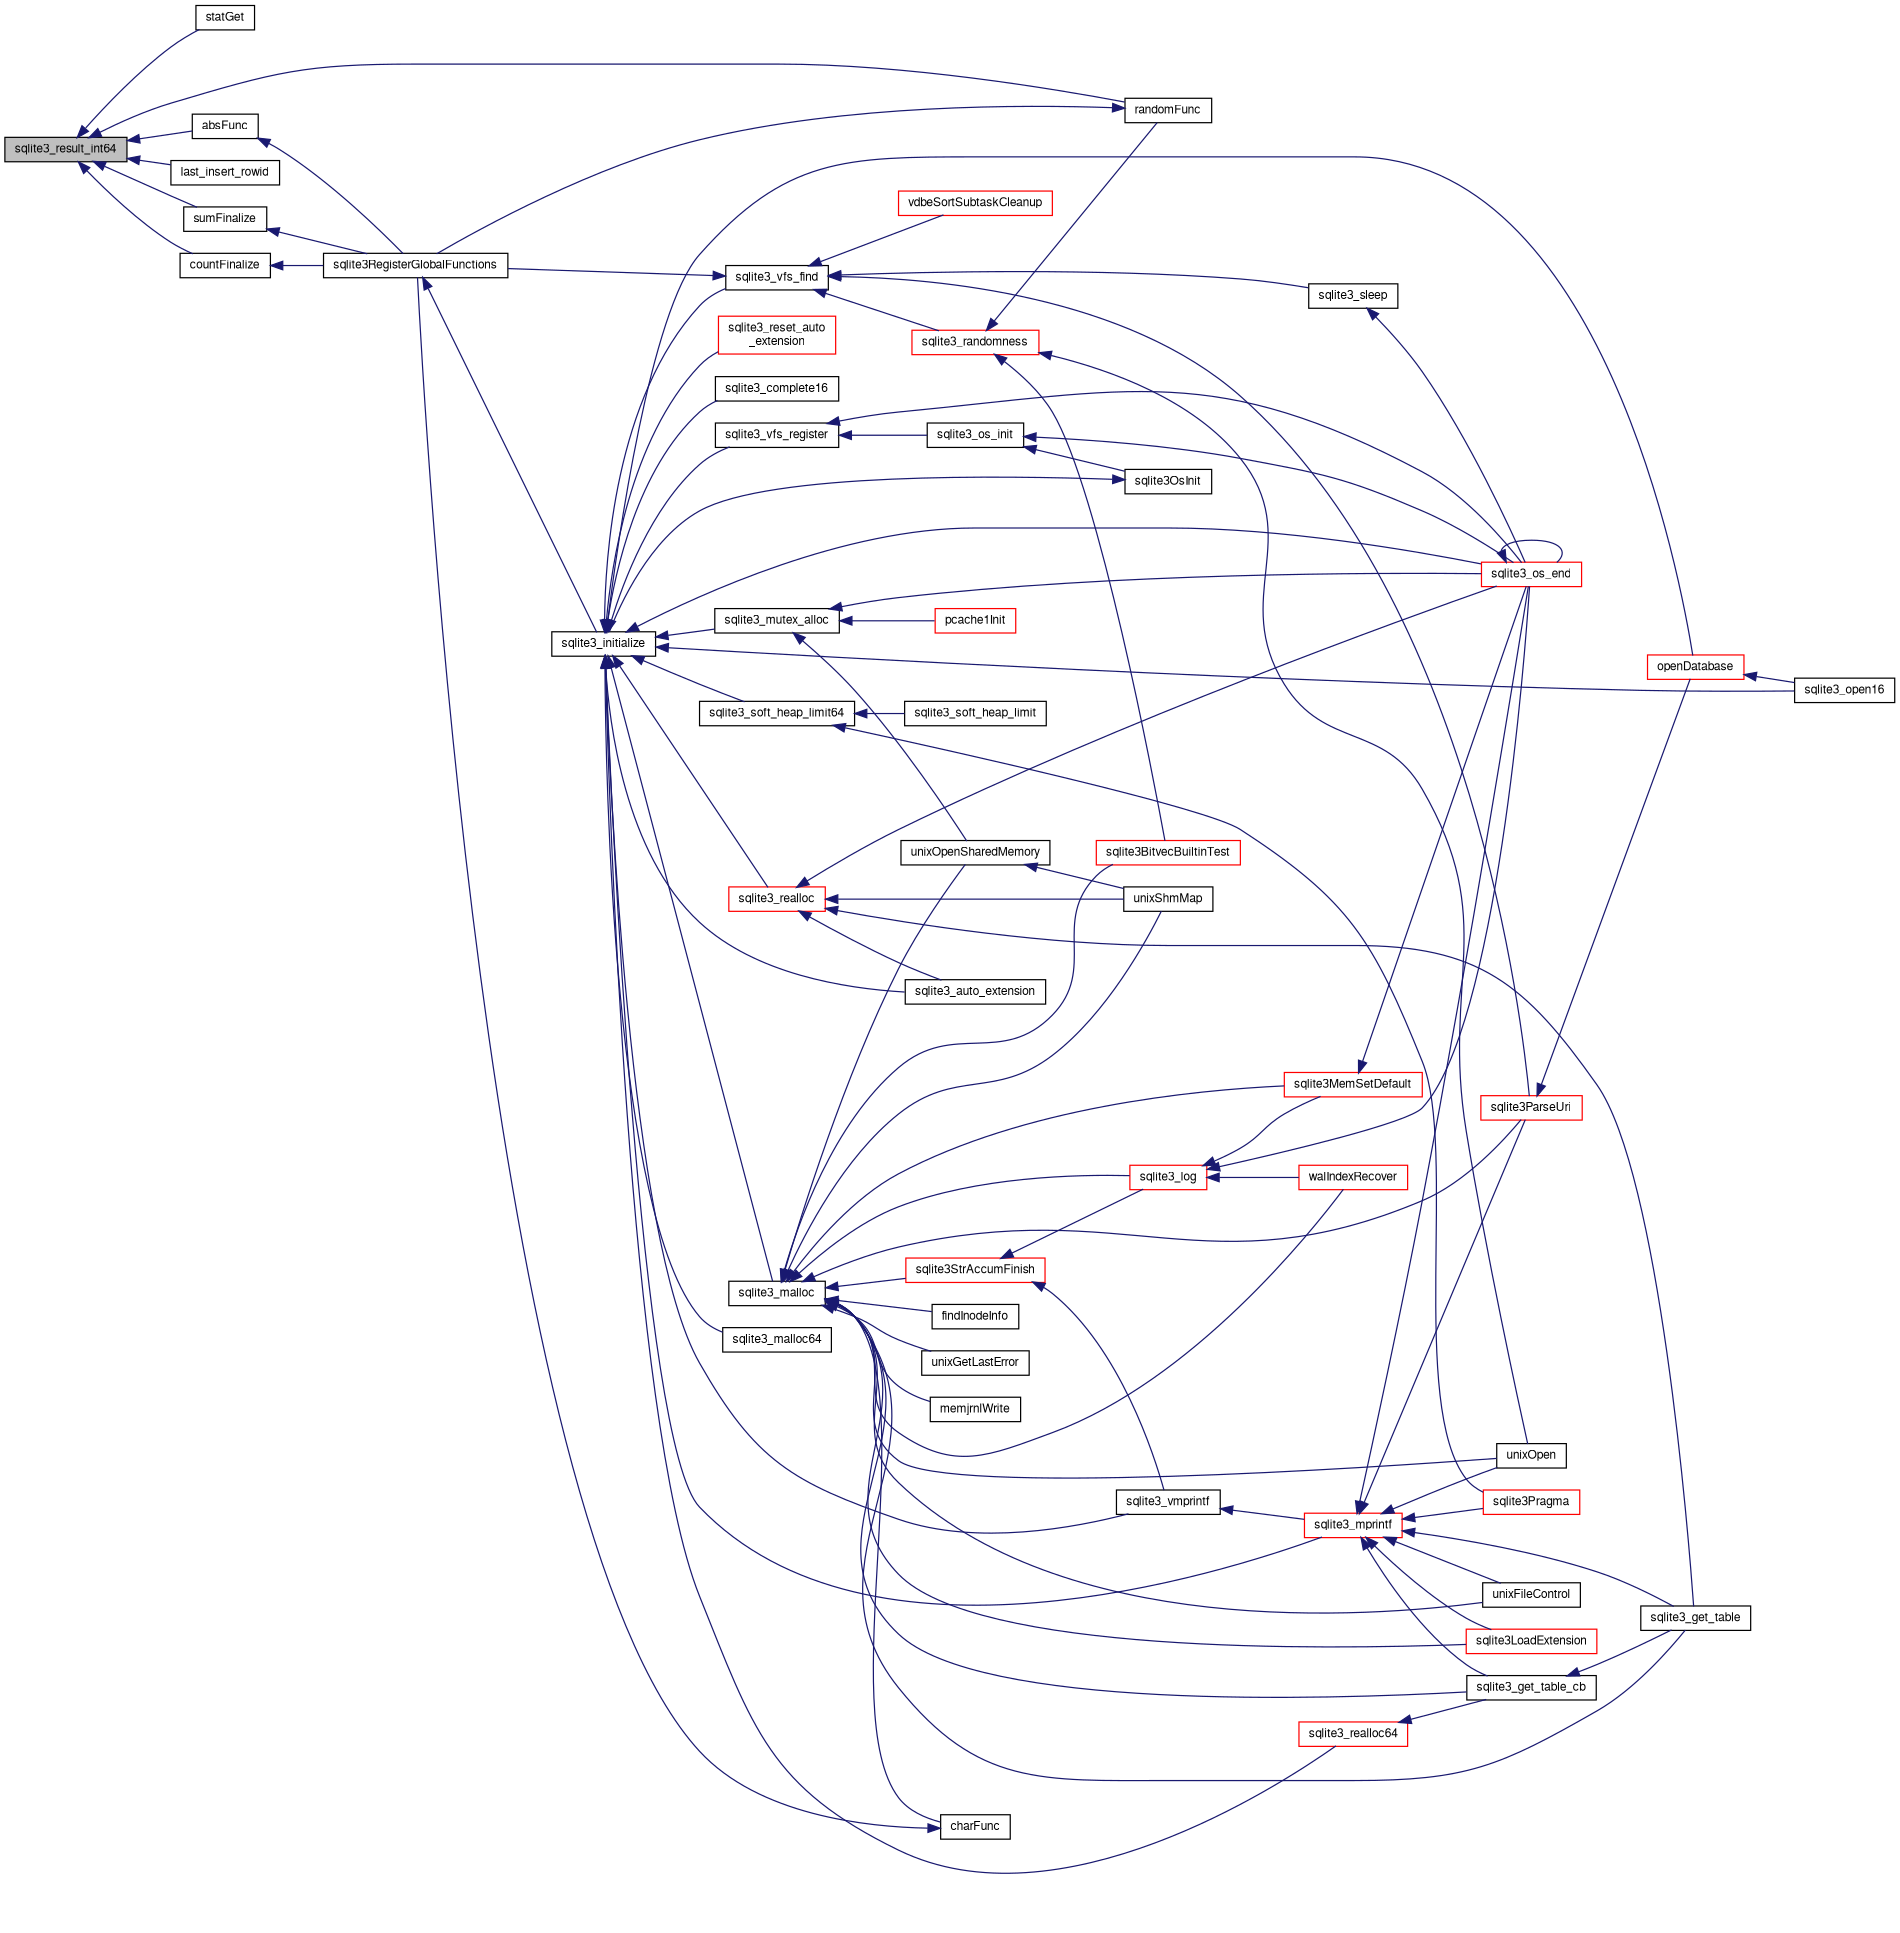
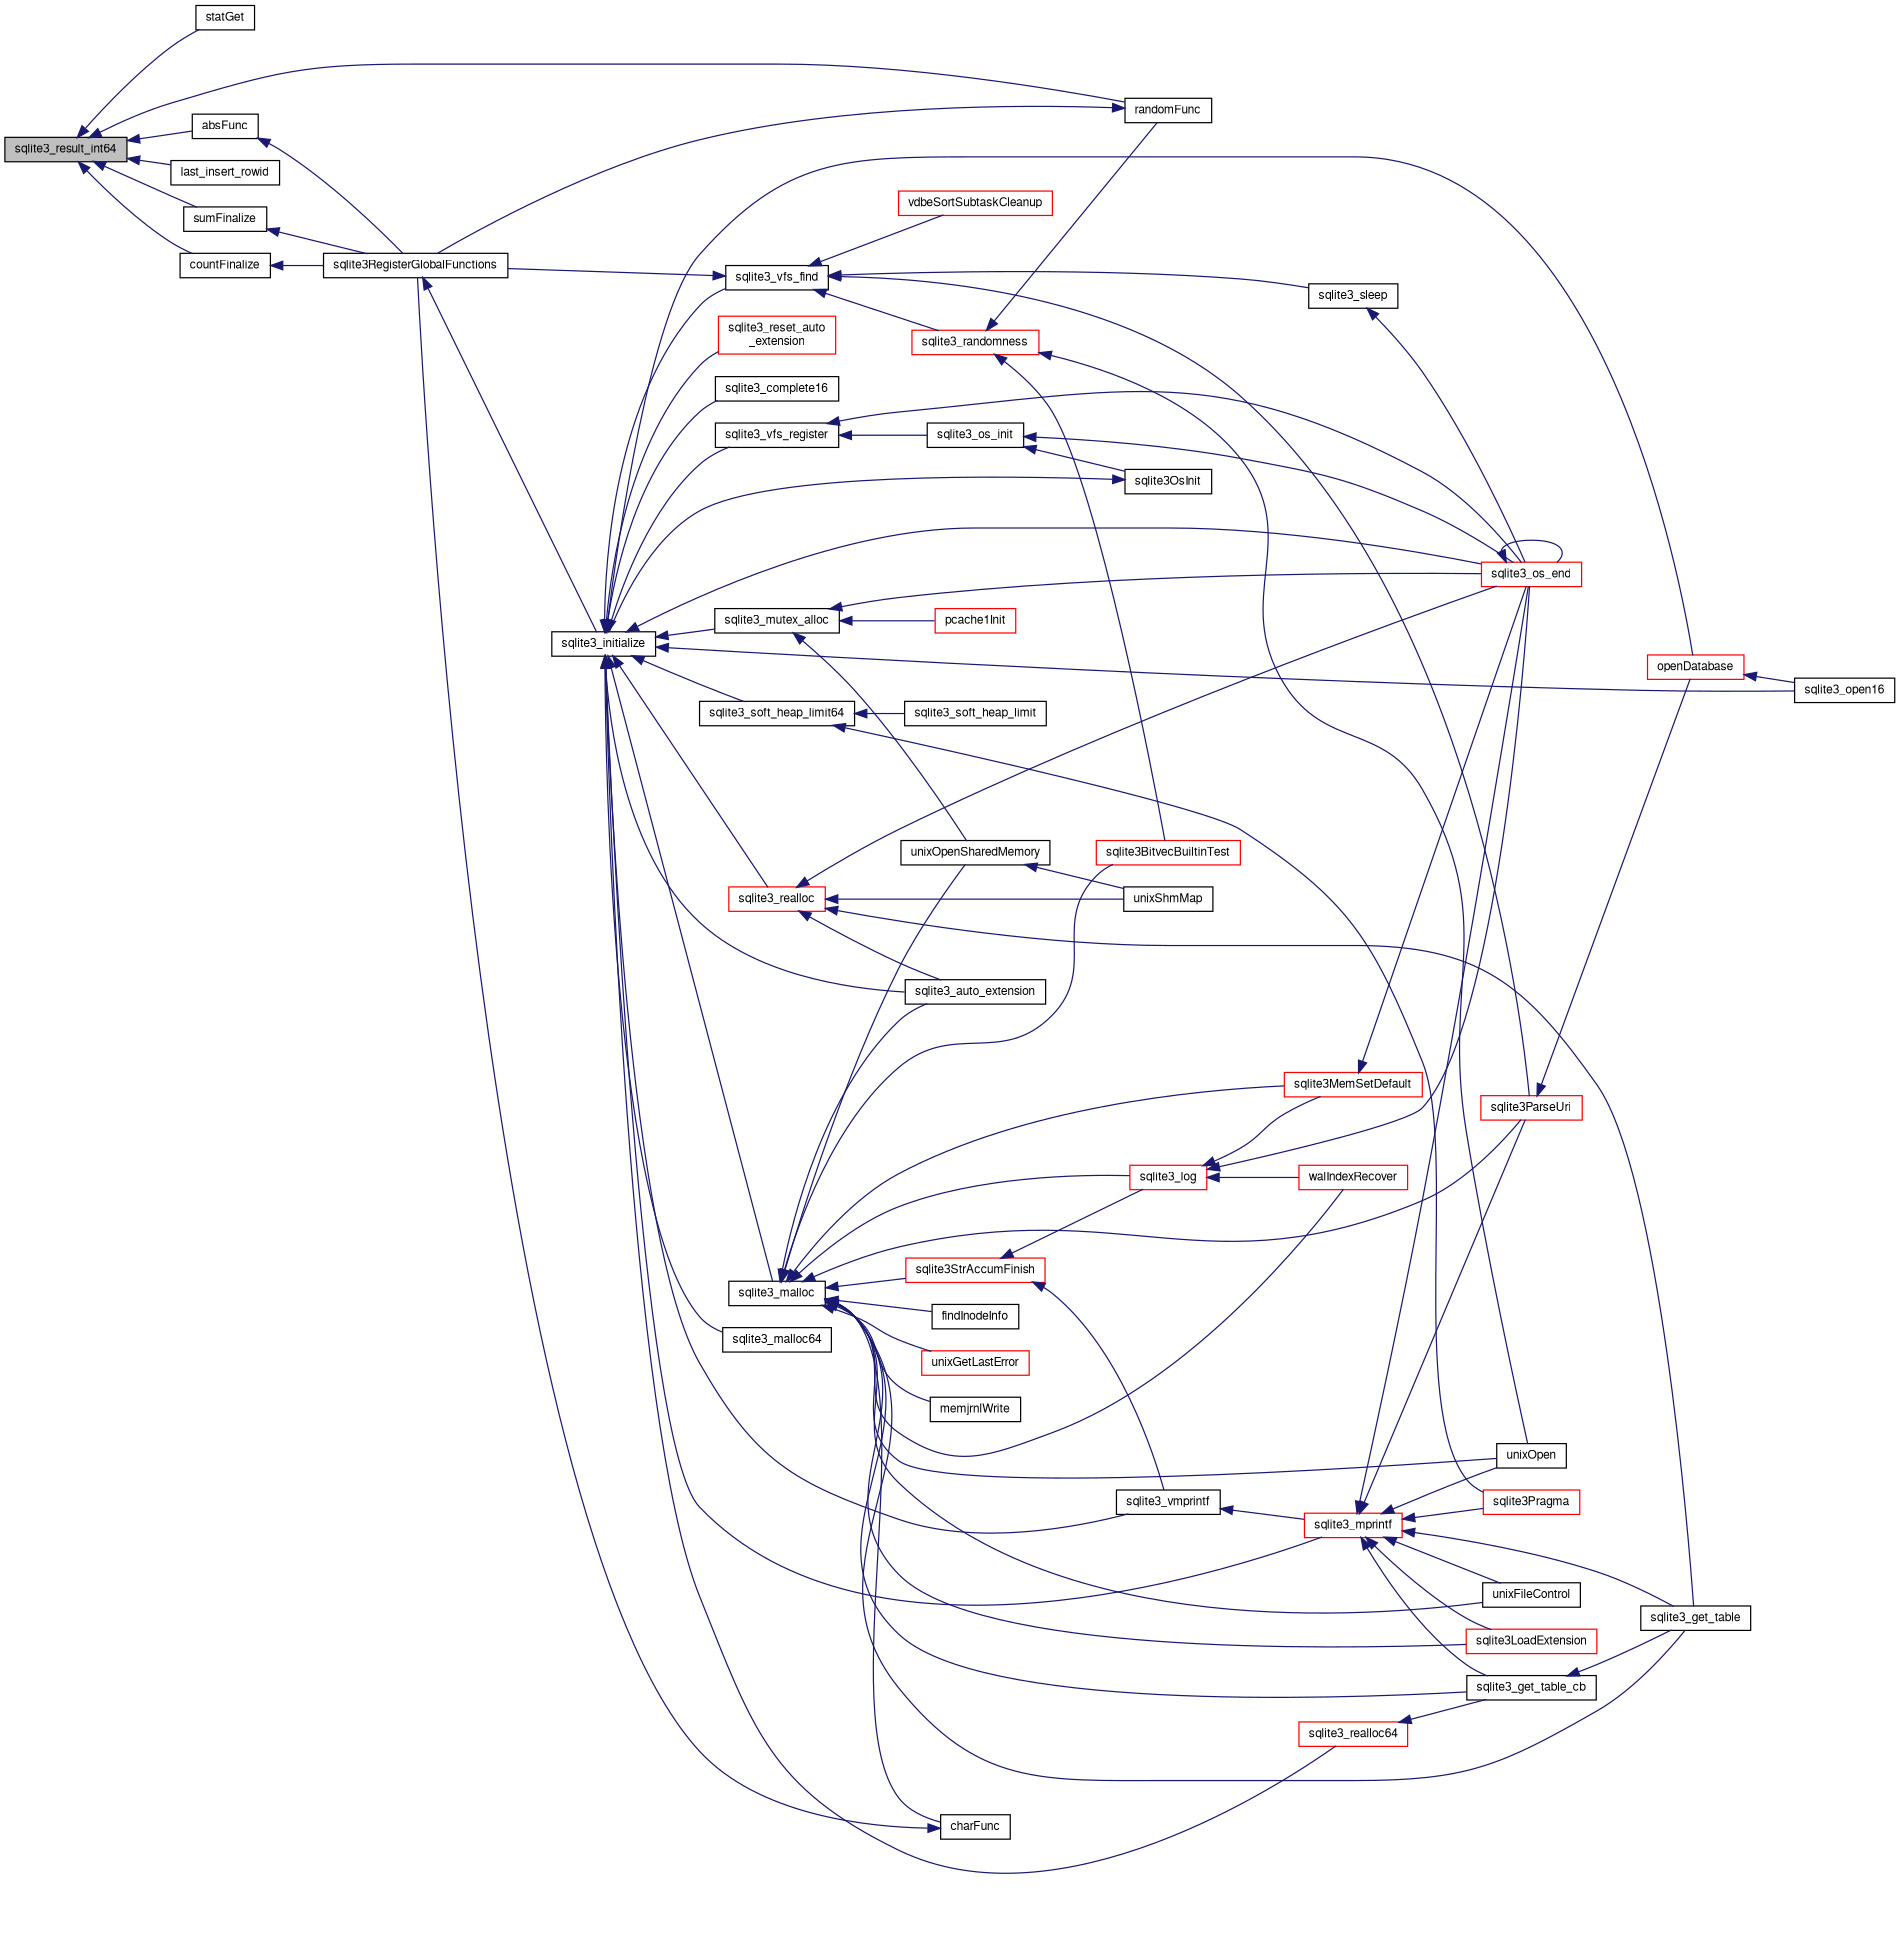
edge "unixShmMap" -> "sqlite3_malloc": now "sqlite3_auto_extension" -> "sqlite3_malloc"
node "unixGetLastError": color black -> red
